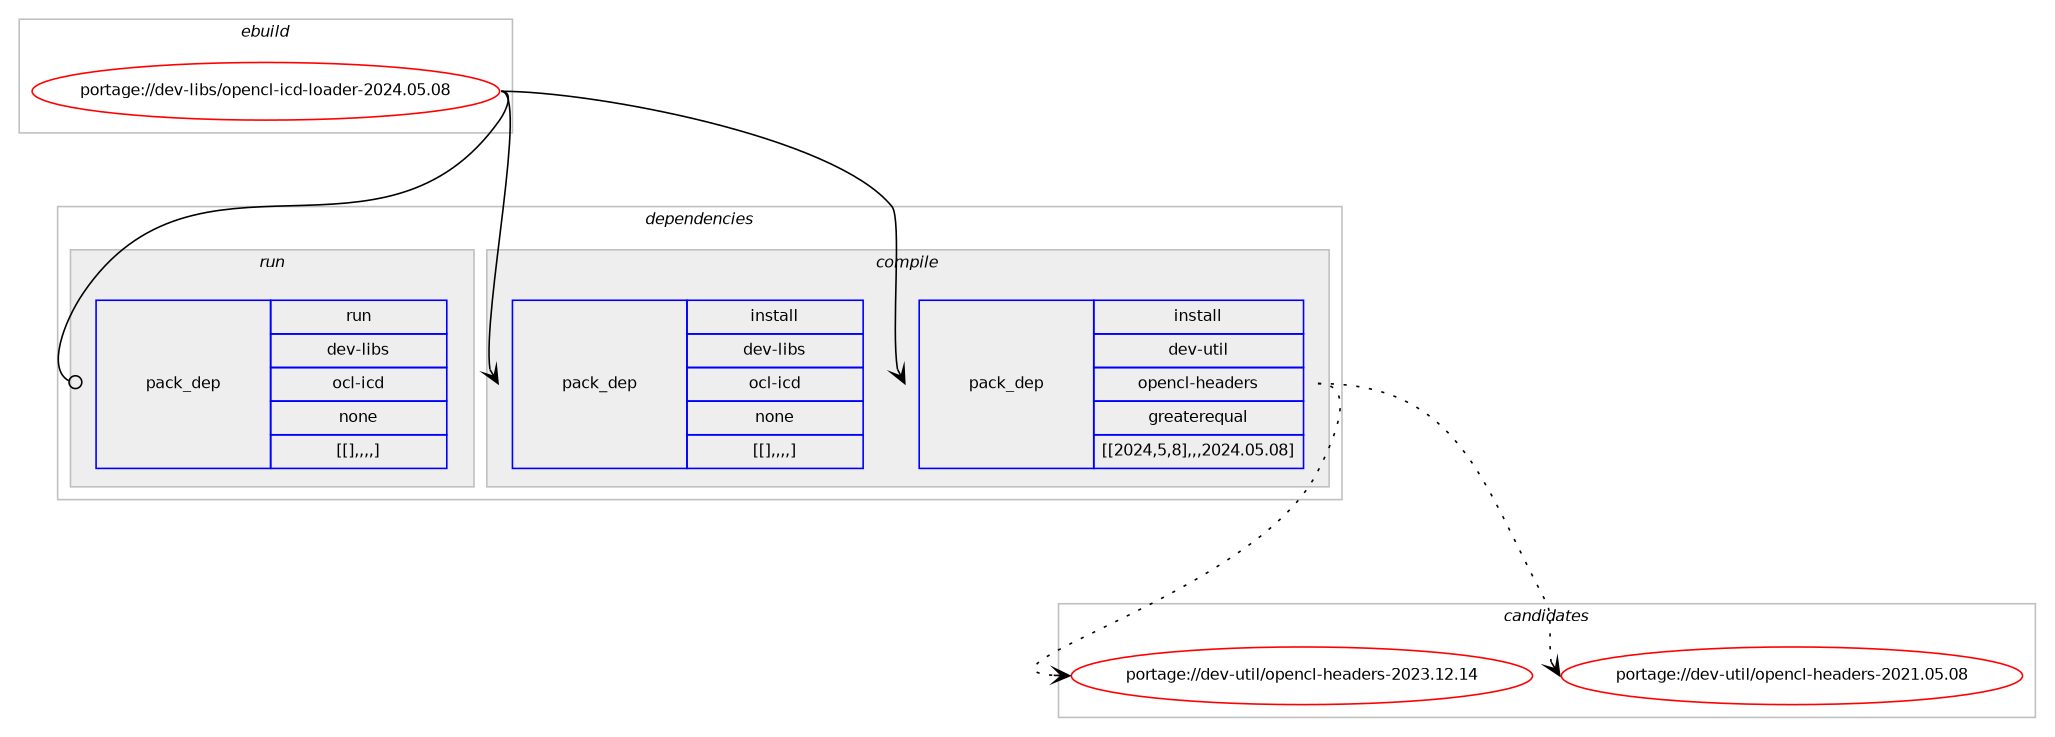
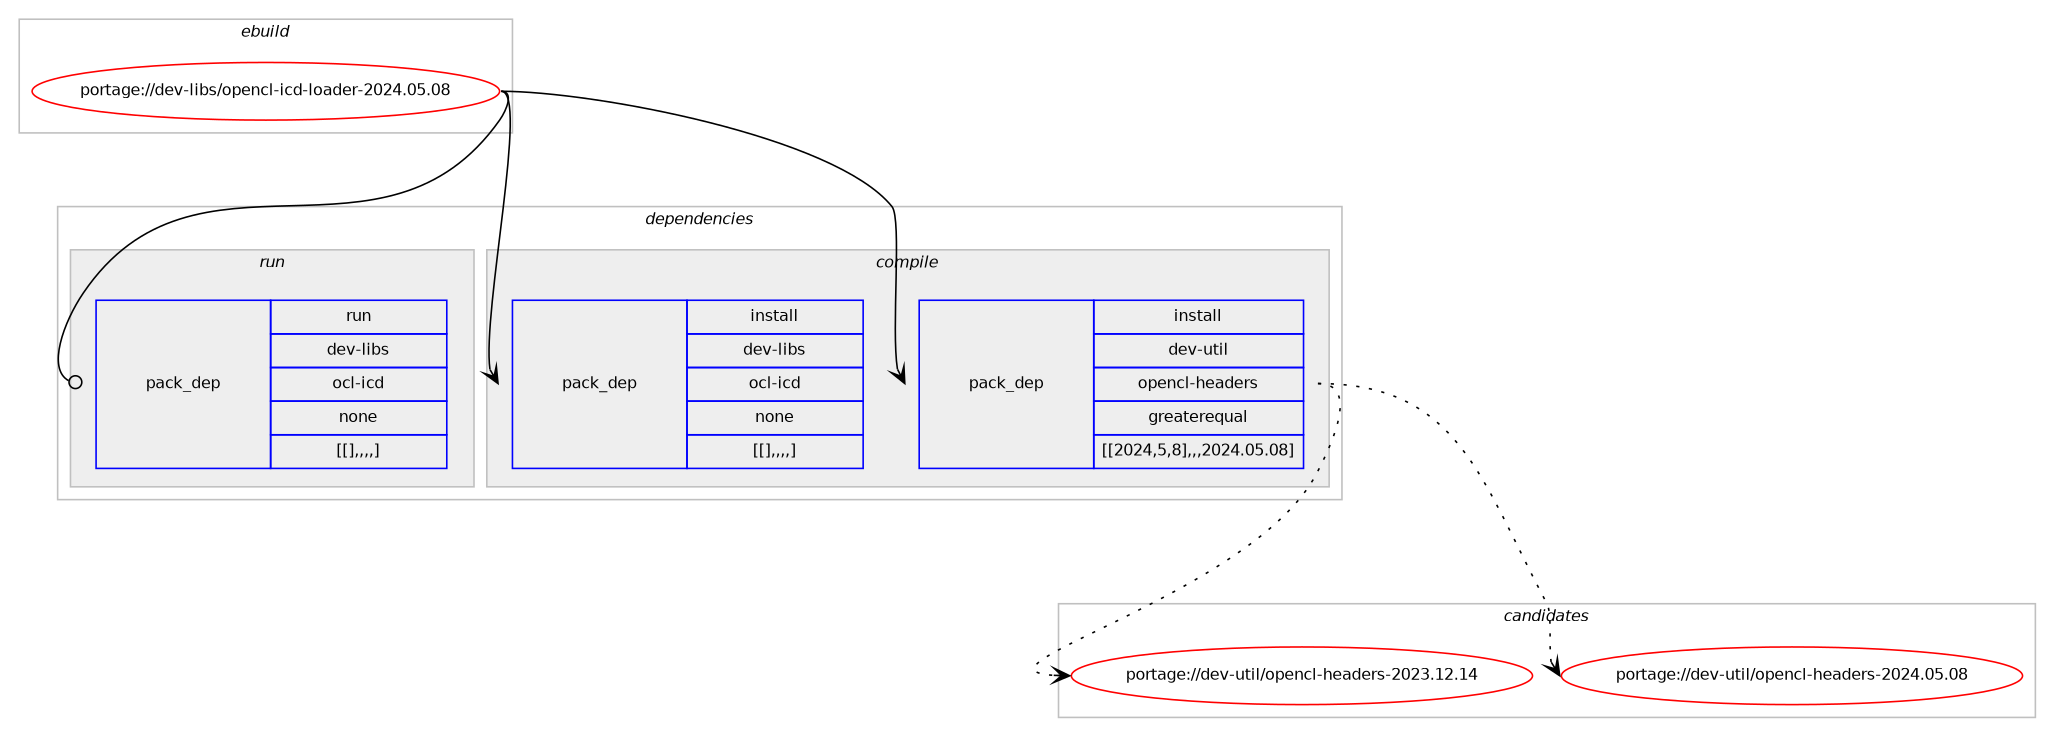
node "portage://dev-util/opencl-headers-2021.05.08": label "portage://dev-util/opencl-headers-2021.05.08" -> "portage://dev-util/opencl-headers-2024.05.08"
